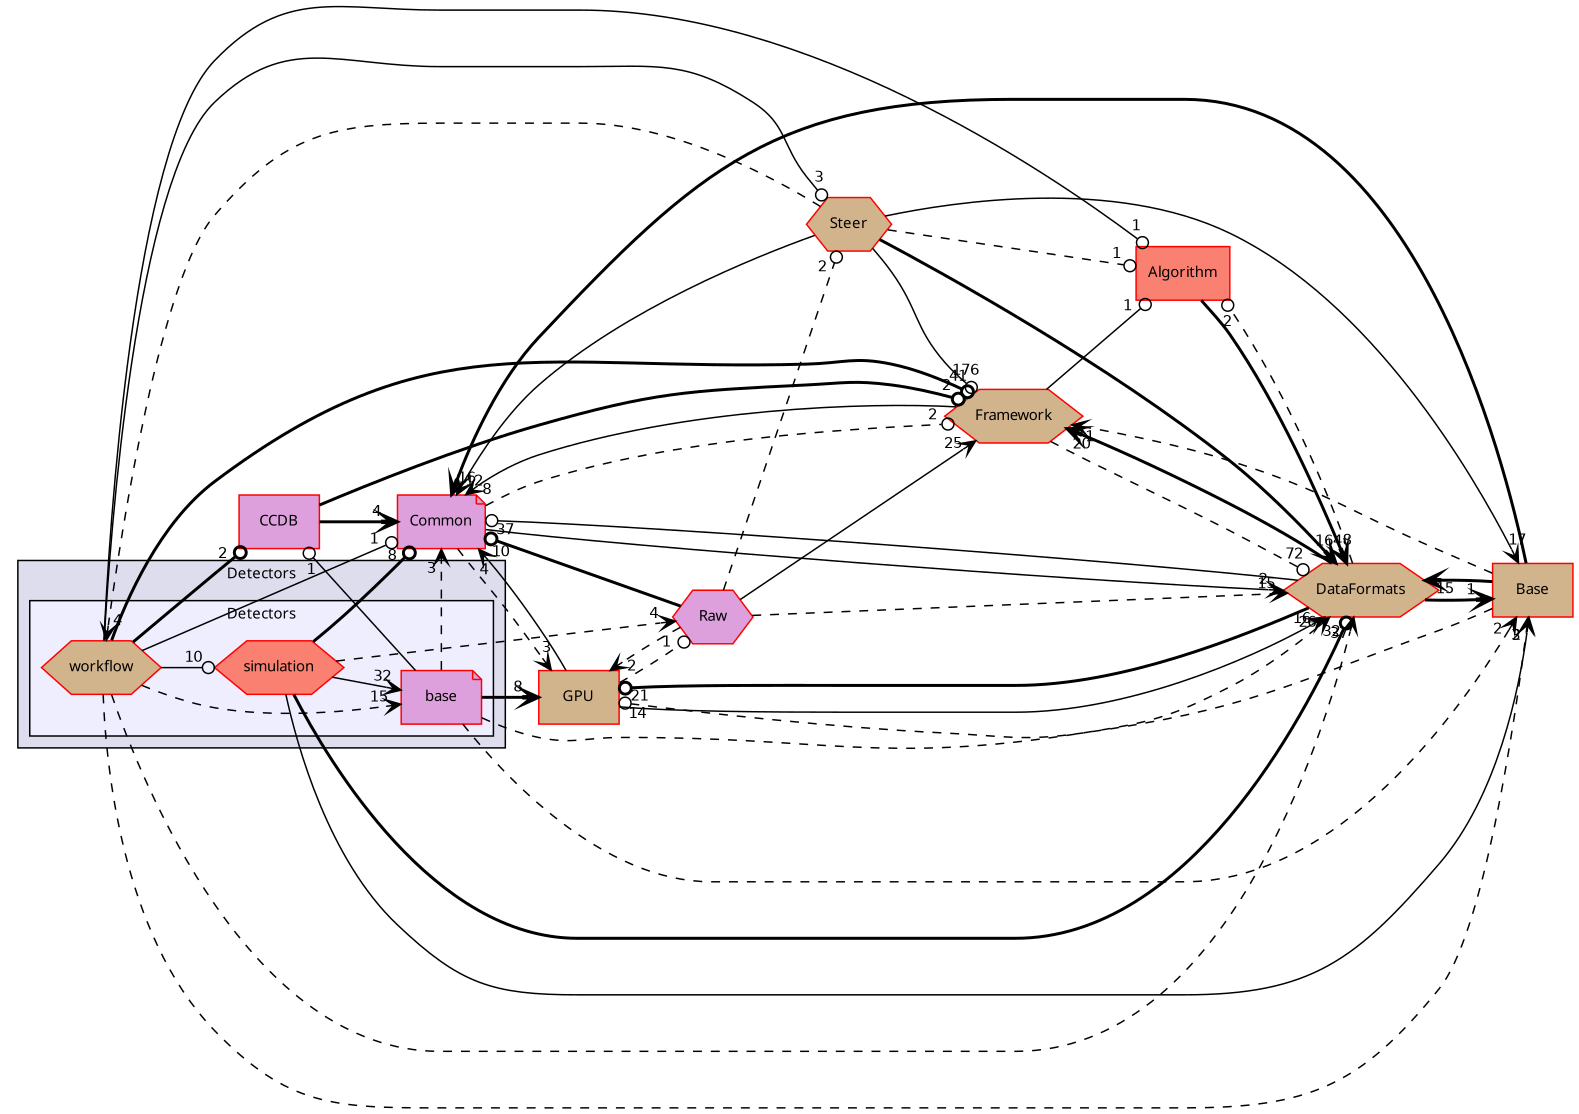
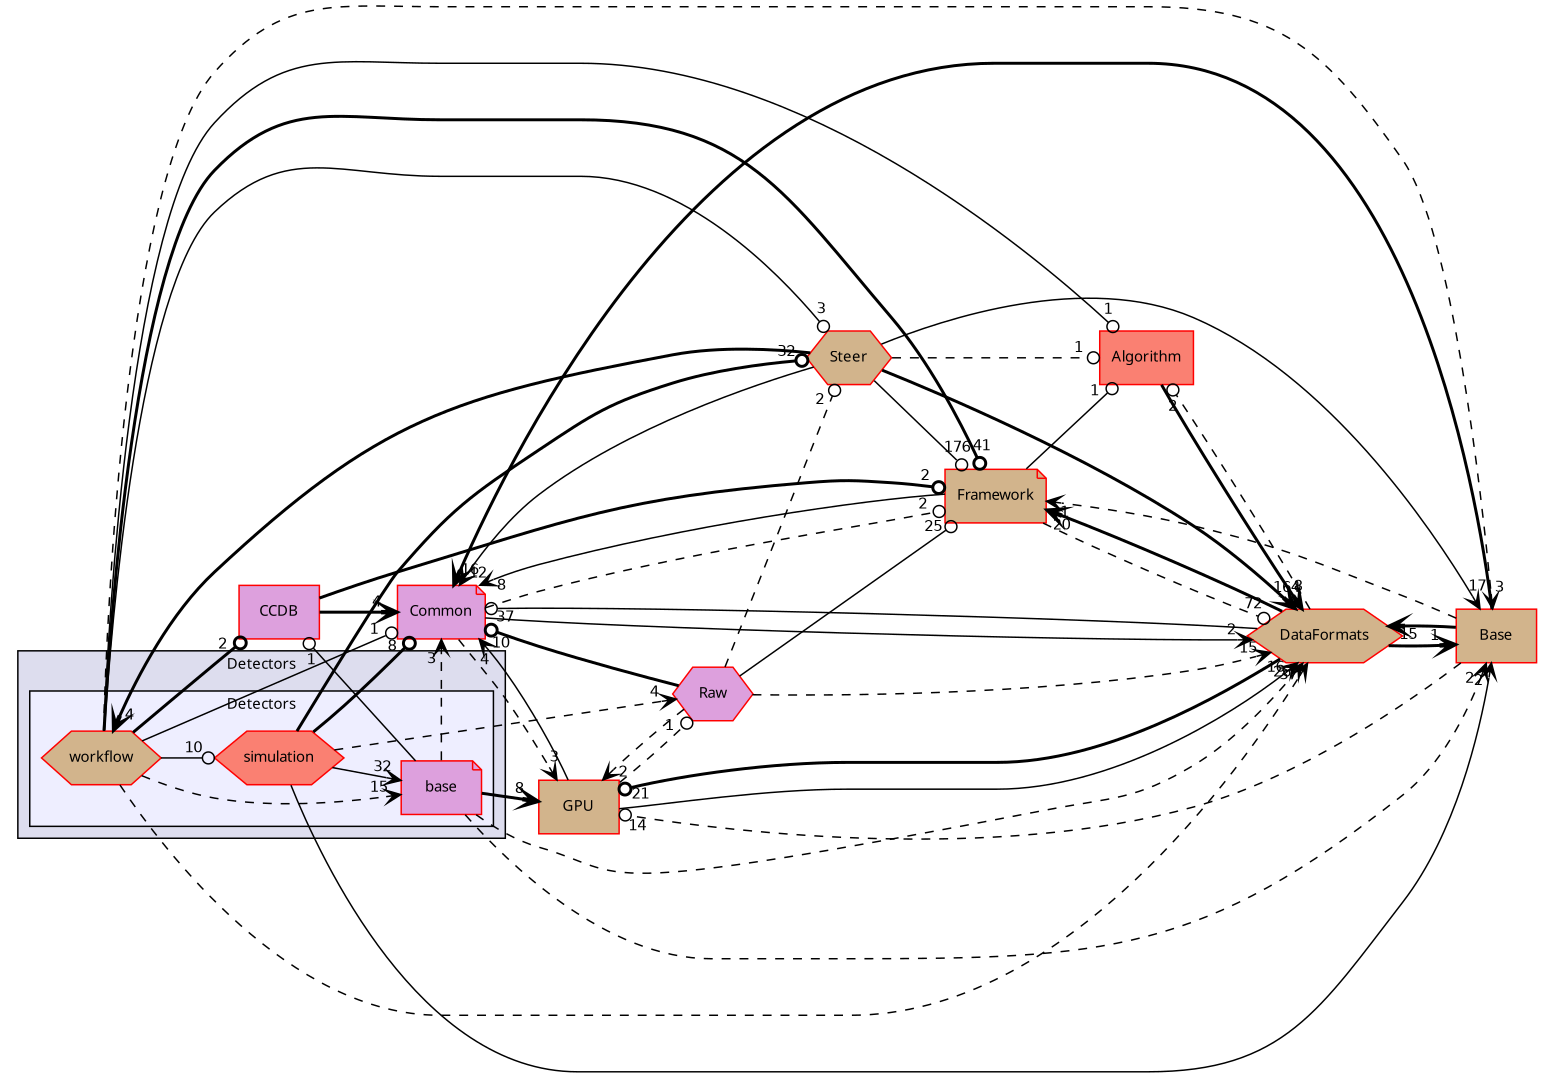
edge "Steer" -> "workflow": style dashed -> bold
node "Framework": shape hexagon -> note
edge "Raw" -> "Framework": arrowhead vee -> odot
edge "simulation" -> "DataFormats": now "simulation" -> "Steer"
